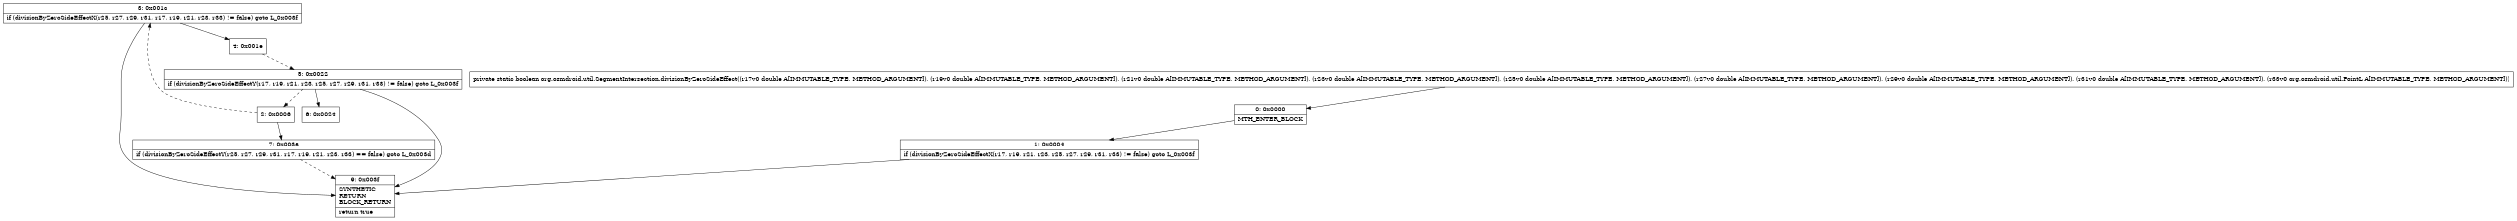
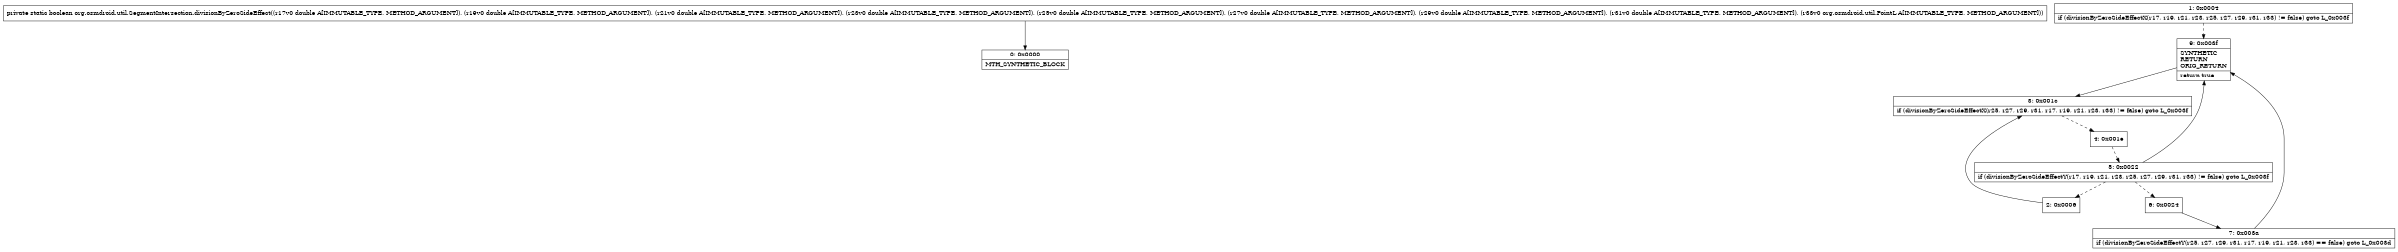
edge "3: 0x001c" -> "4: 0x001e": style solid -> dashed
edge "5: 0x0022" -> "6: 0x0024": style solid -> dashed
edge "2: 0x0006" -> "3: 0x001c": style dashed -> solid
node "0: 0x0000": text "MTH_ENTER_BLOCK" -> "MTH_SYNTHETIC_BLOCK"
edge "2: 0x0006" -> "7: 0x003a": now "6: 0x0024" -> "7: 0x003a"
edge "0: 0x0000" -> "1: 0x0004": removed
edge "7: 0x003a" -> "9: 0x003f": style dashed -> solid
edge "3: 0x001c" -> "9: 0x003f": reversed
edge "1: 0x0004" -> "9: 0x003f": style solid -> dashed
node "9: 0x003f": text "BLOCK_RETURN" -> "ORIG_RETURN"
